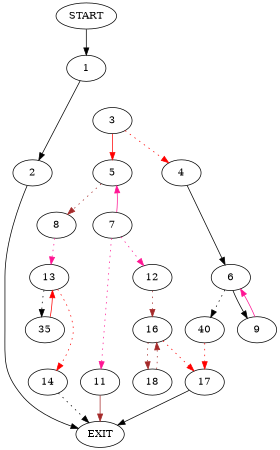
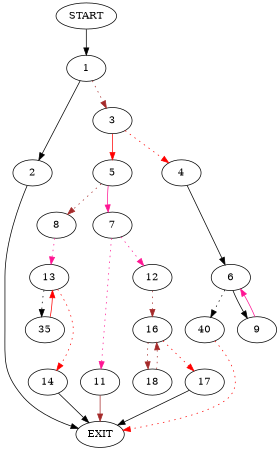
edge "1" -> "3": added
edge "7" -> "5": reversed
edge "40" -> "17": now "40" -> "EXIT"
edge "14" -> "EXIT": style dotted -> solid
